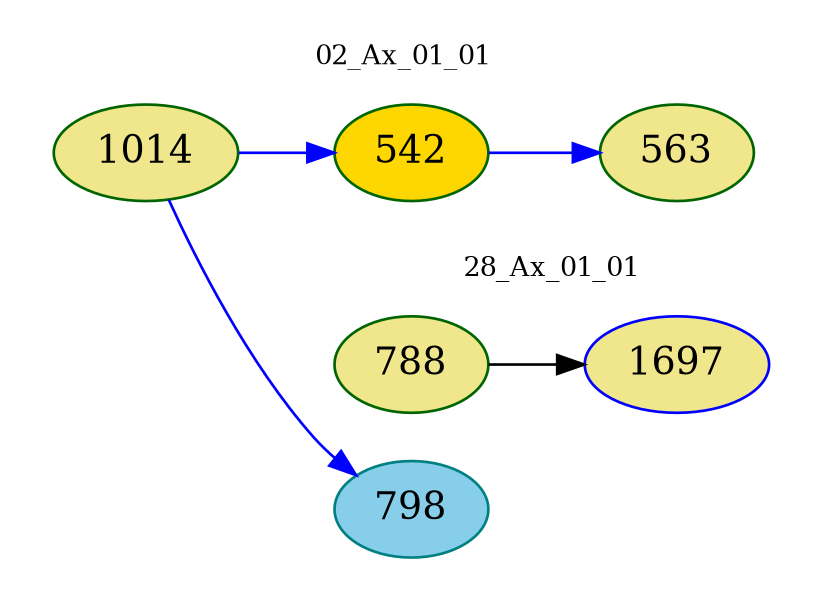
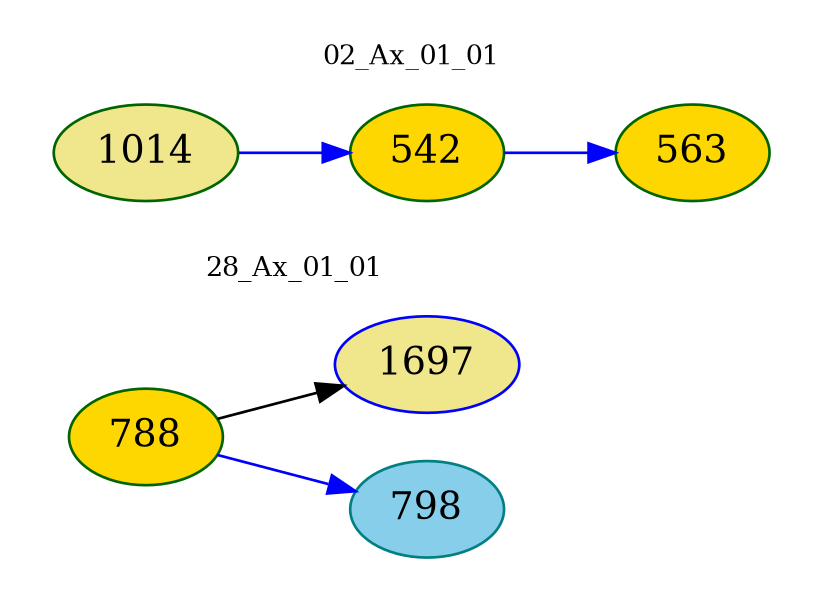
node "563": fillcolor khaki -> gold
edge "1014" -> "798": now "788" -> "798"
node "788": fillcolor khaki -> gold
